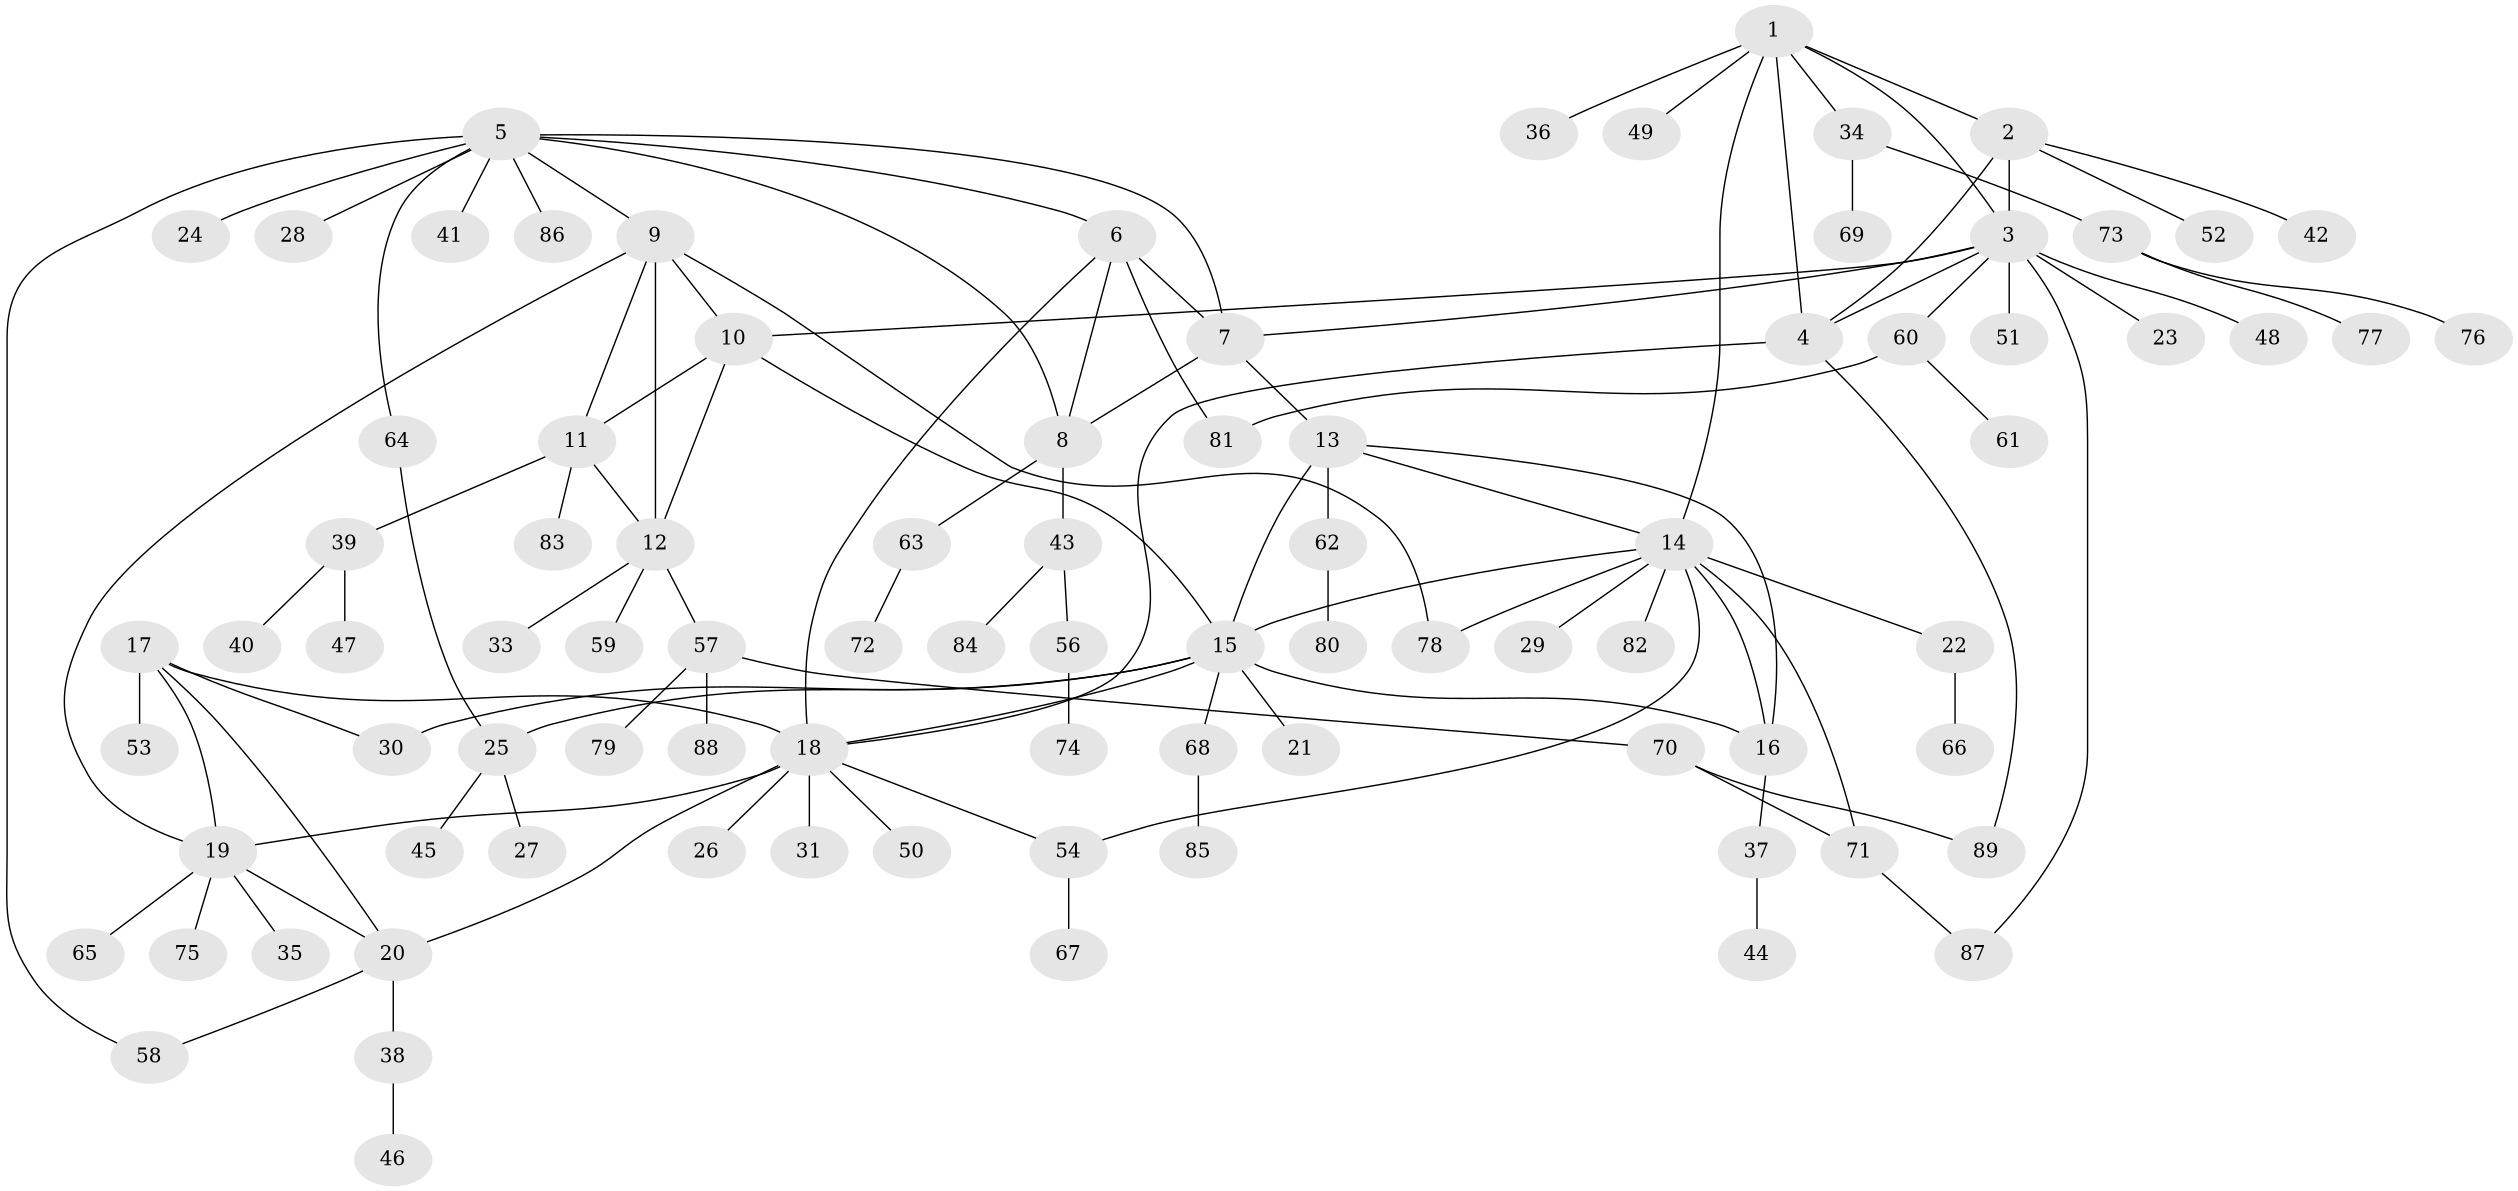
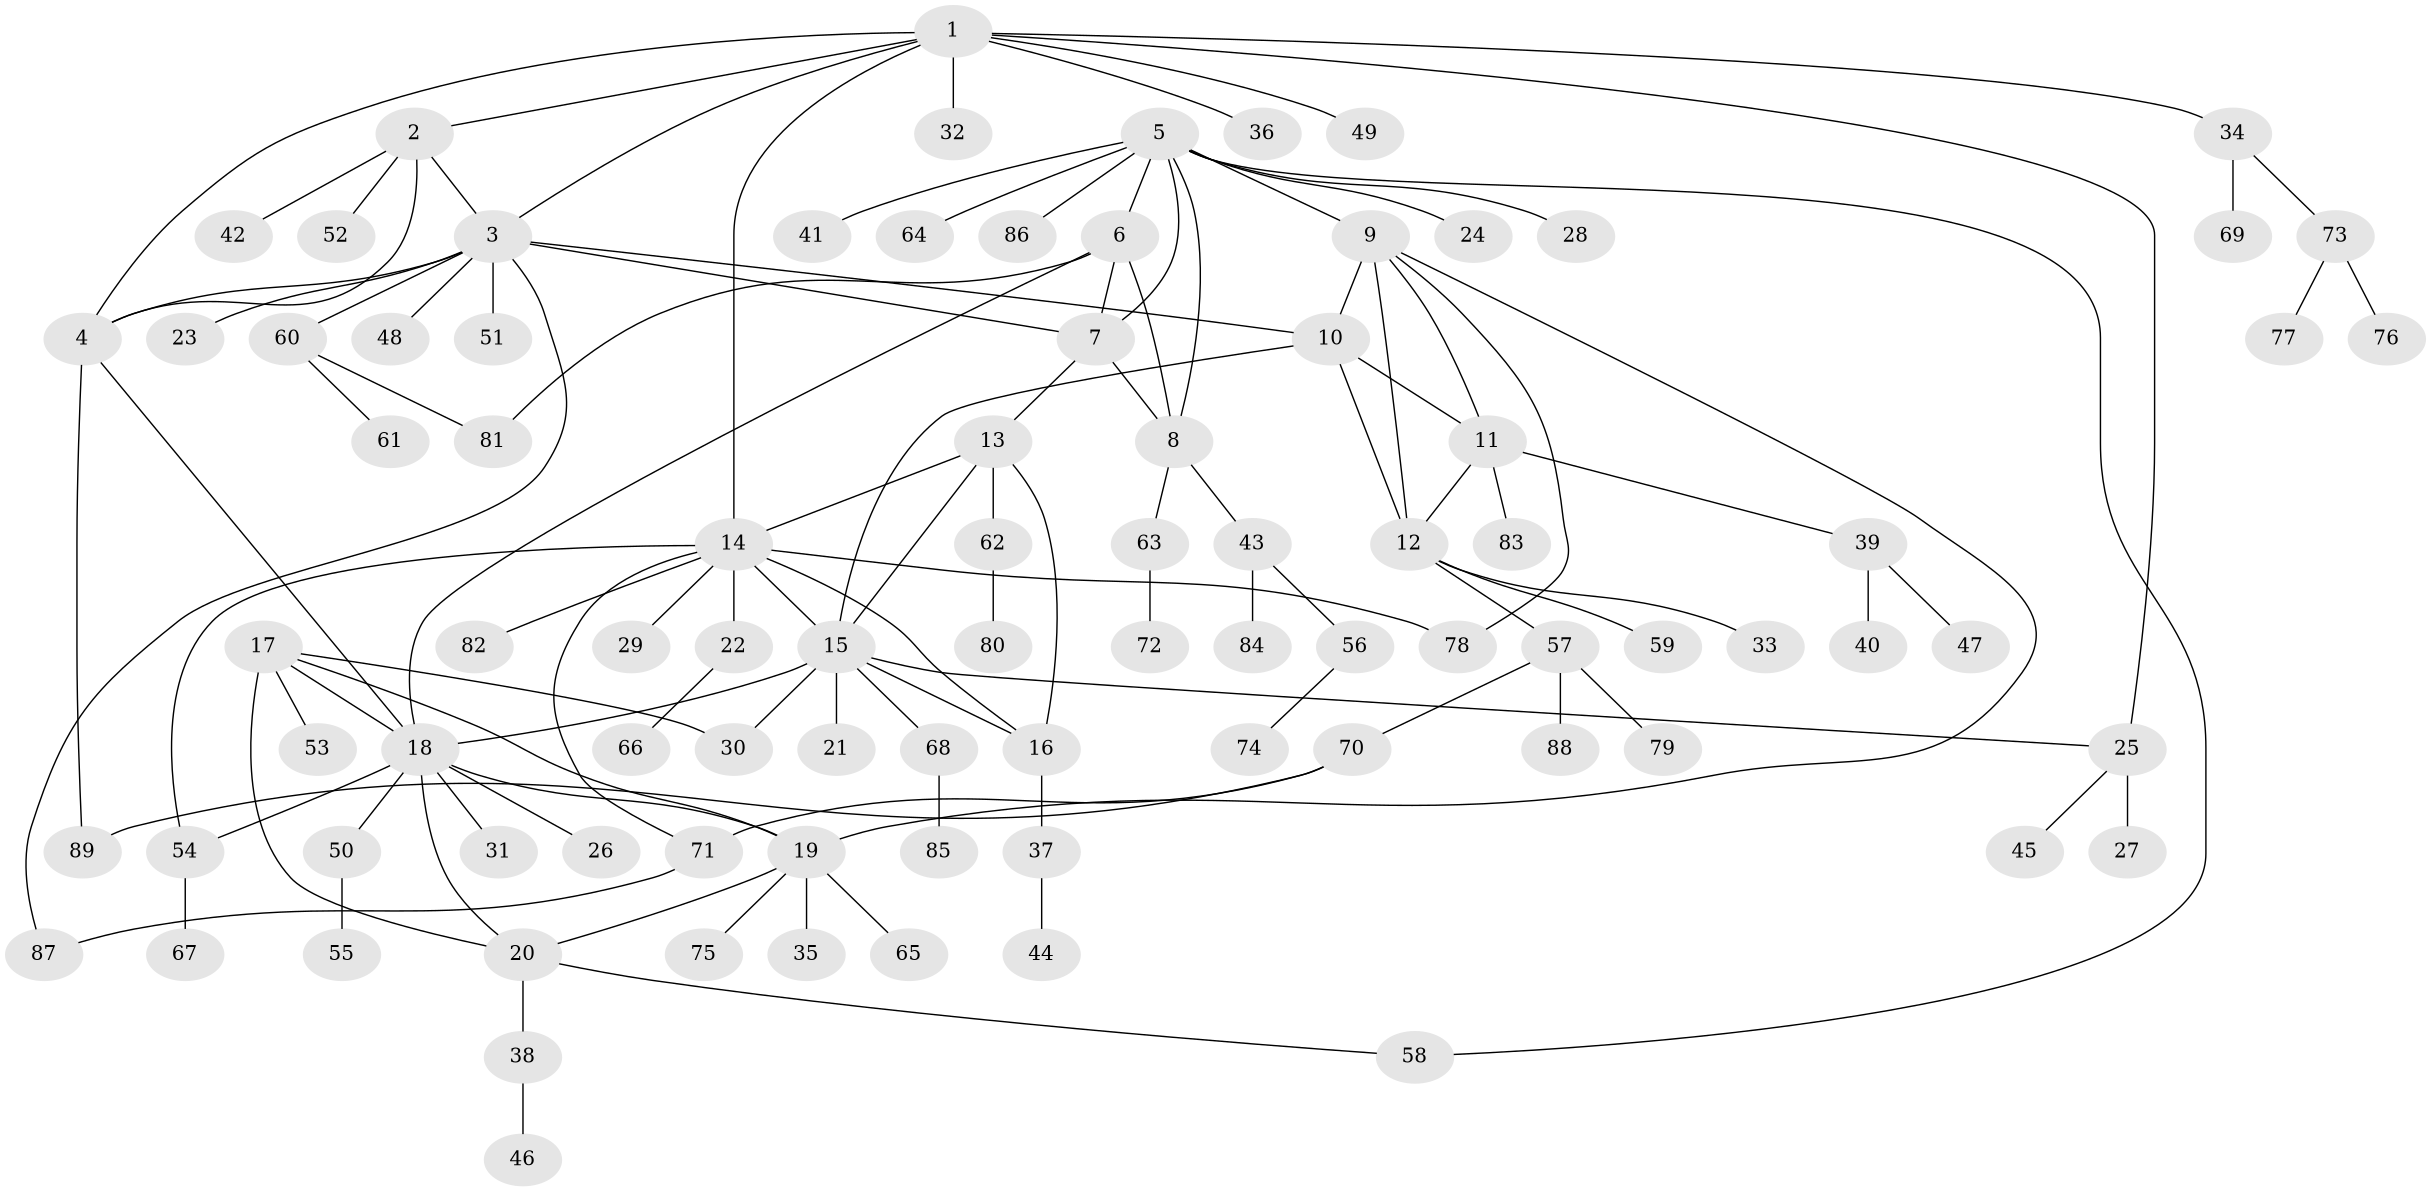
node "32": added
edge "64" -- "25": now "1" -- "25"
node "55": added
